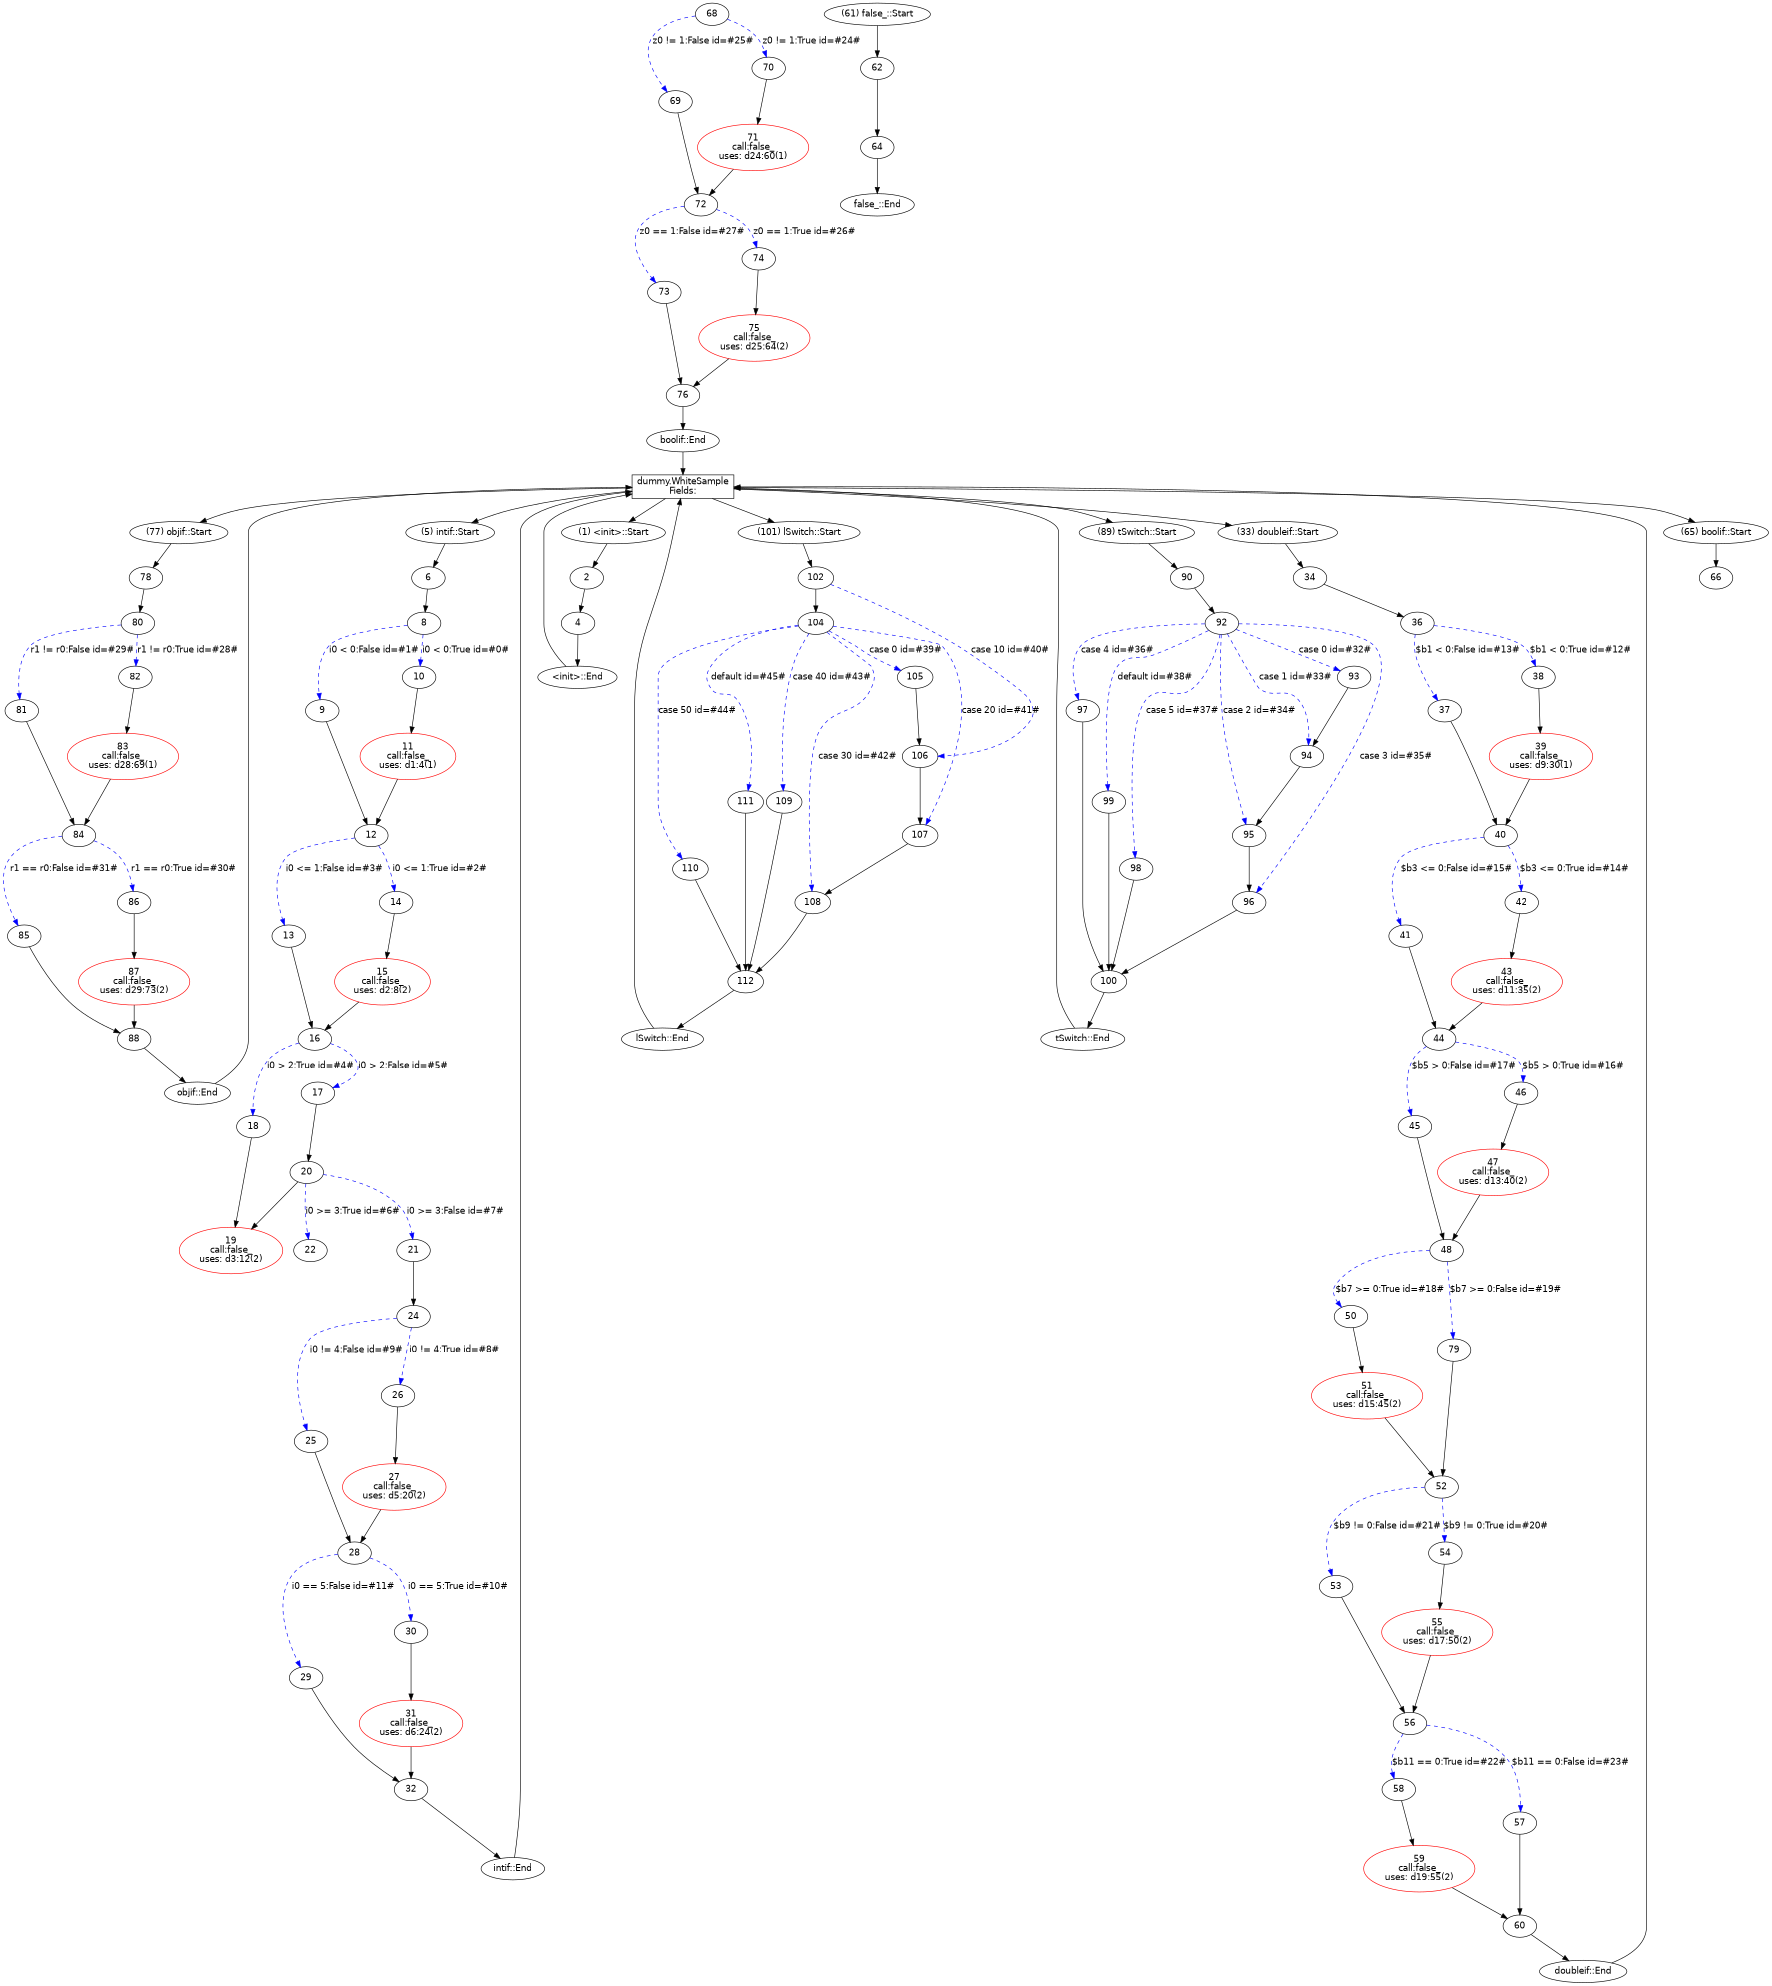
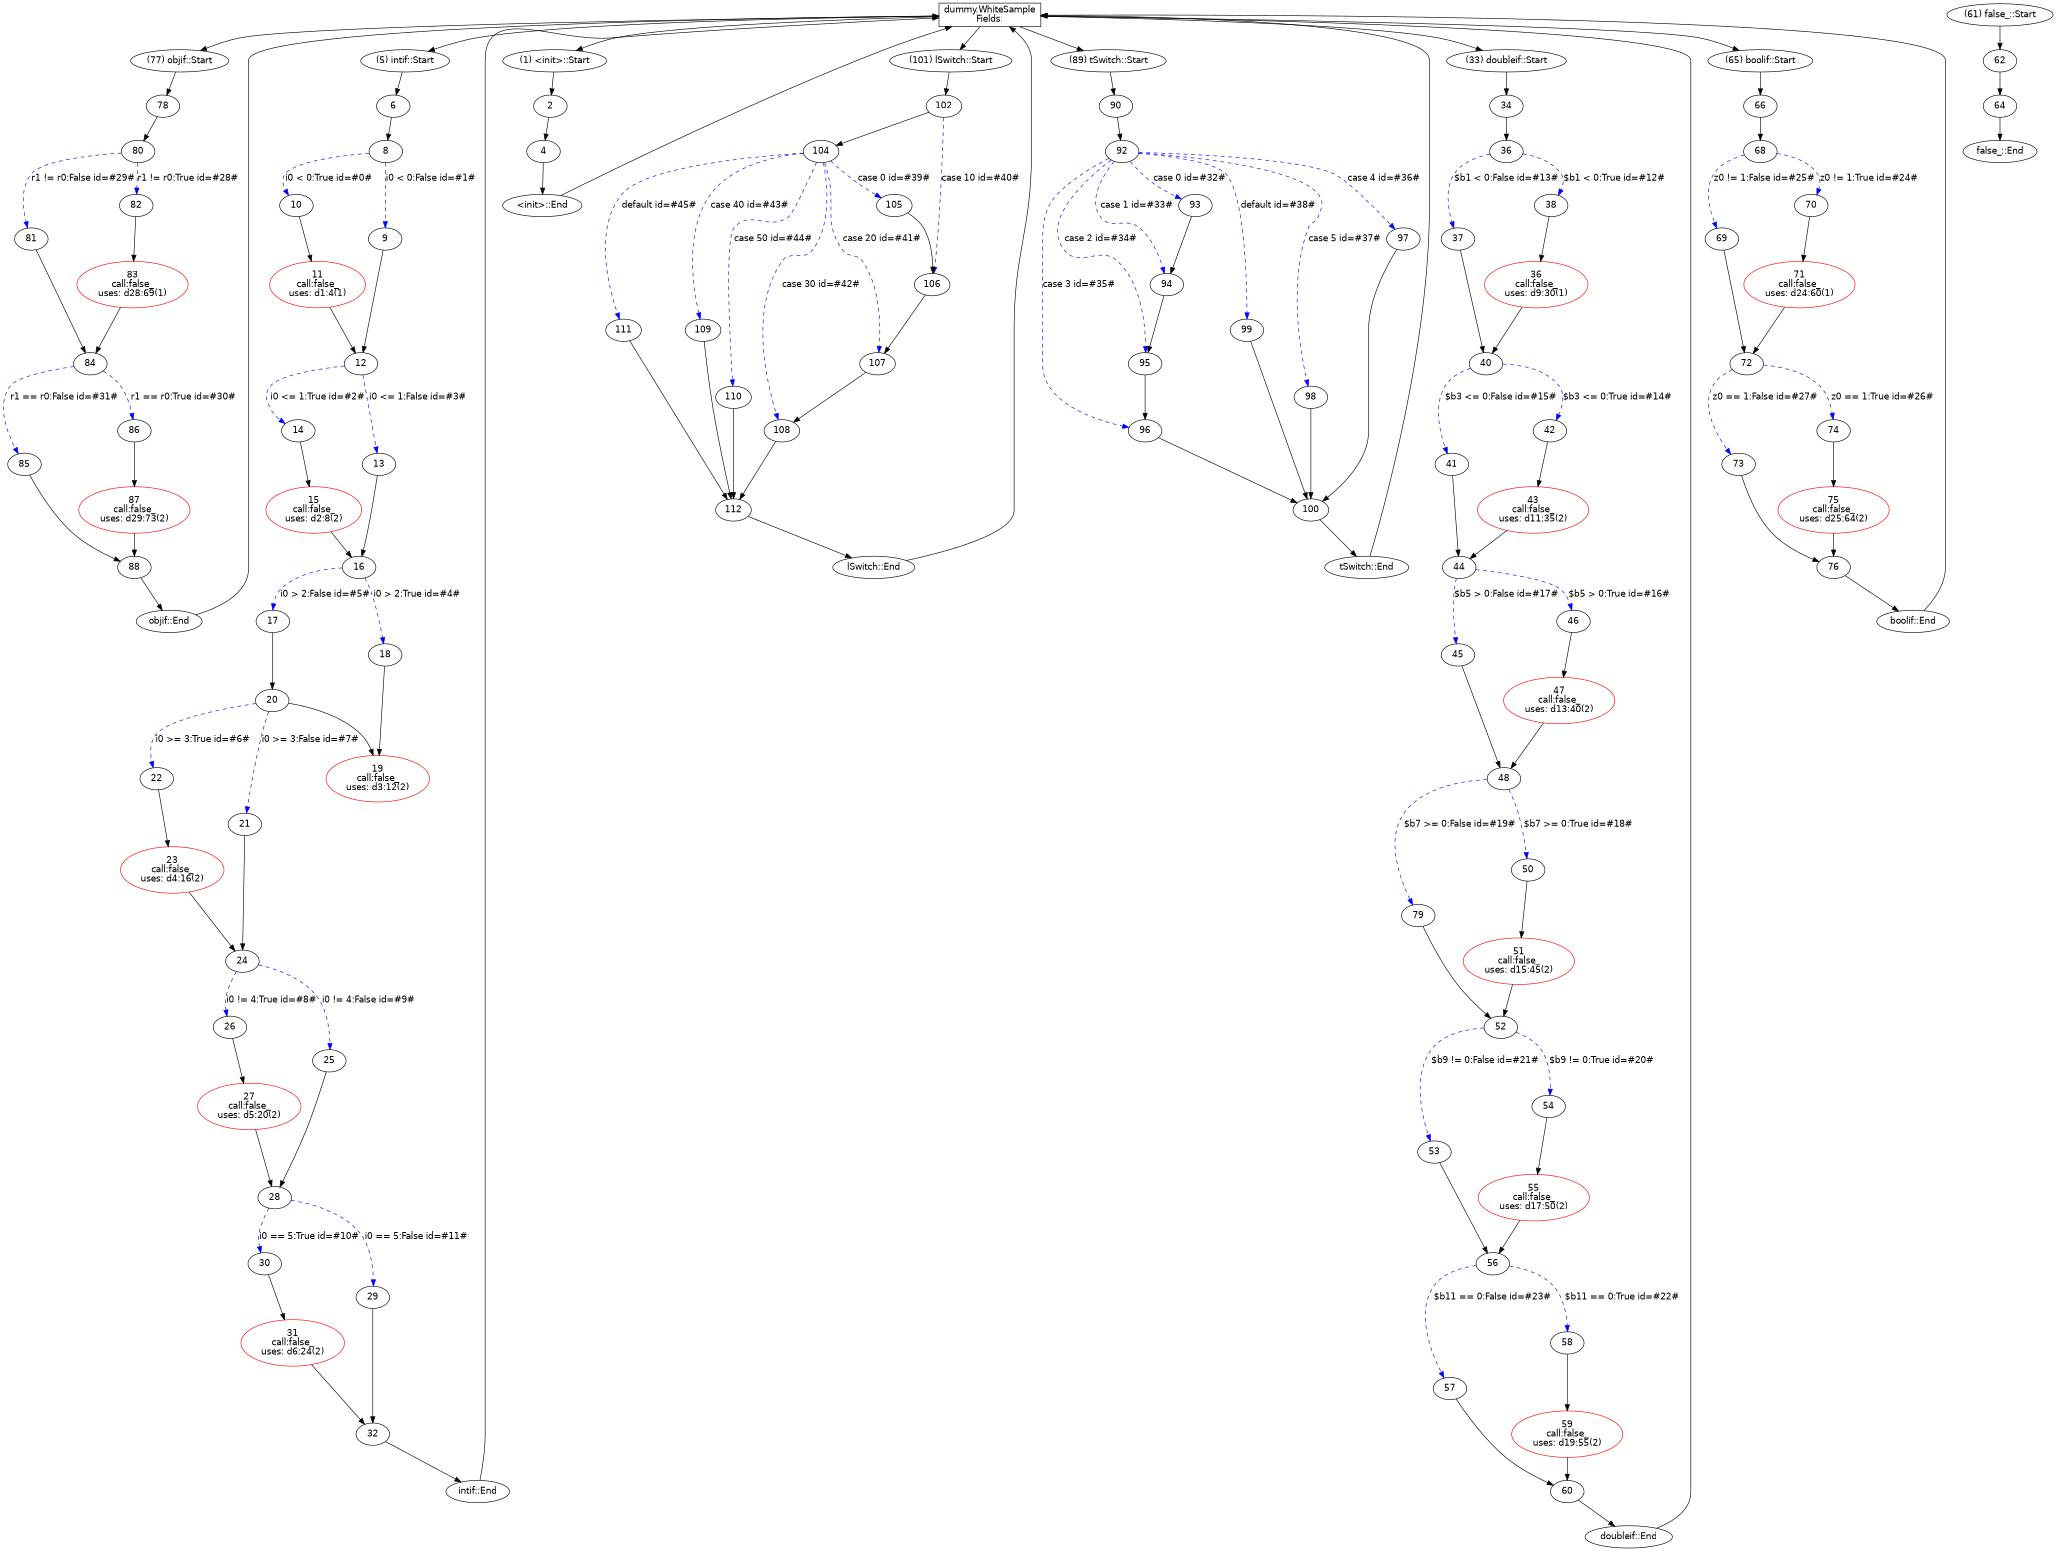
edge "66" -> "68": added
node "39 call:false_ uses: d9:30(1)": label "39 call:false_ uses: d9:30(1)" -> "36 call:false_ uses: d9:30(1)"
node "23 call:false_ uses: d4:16(2)": added
